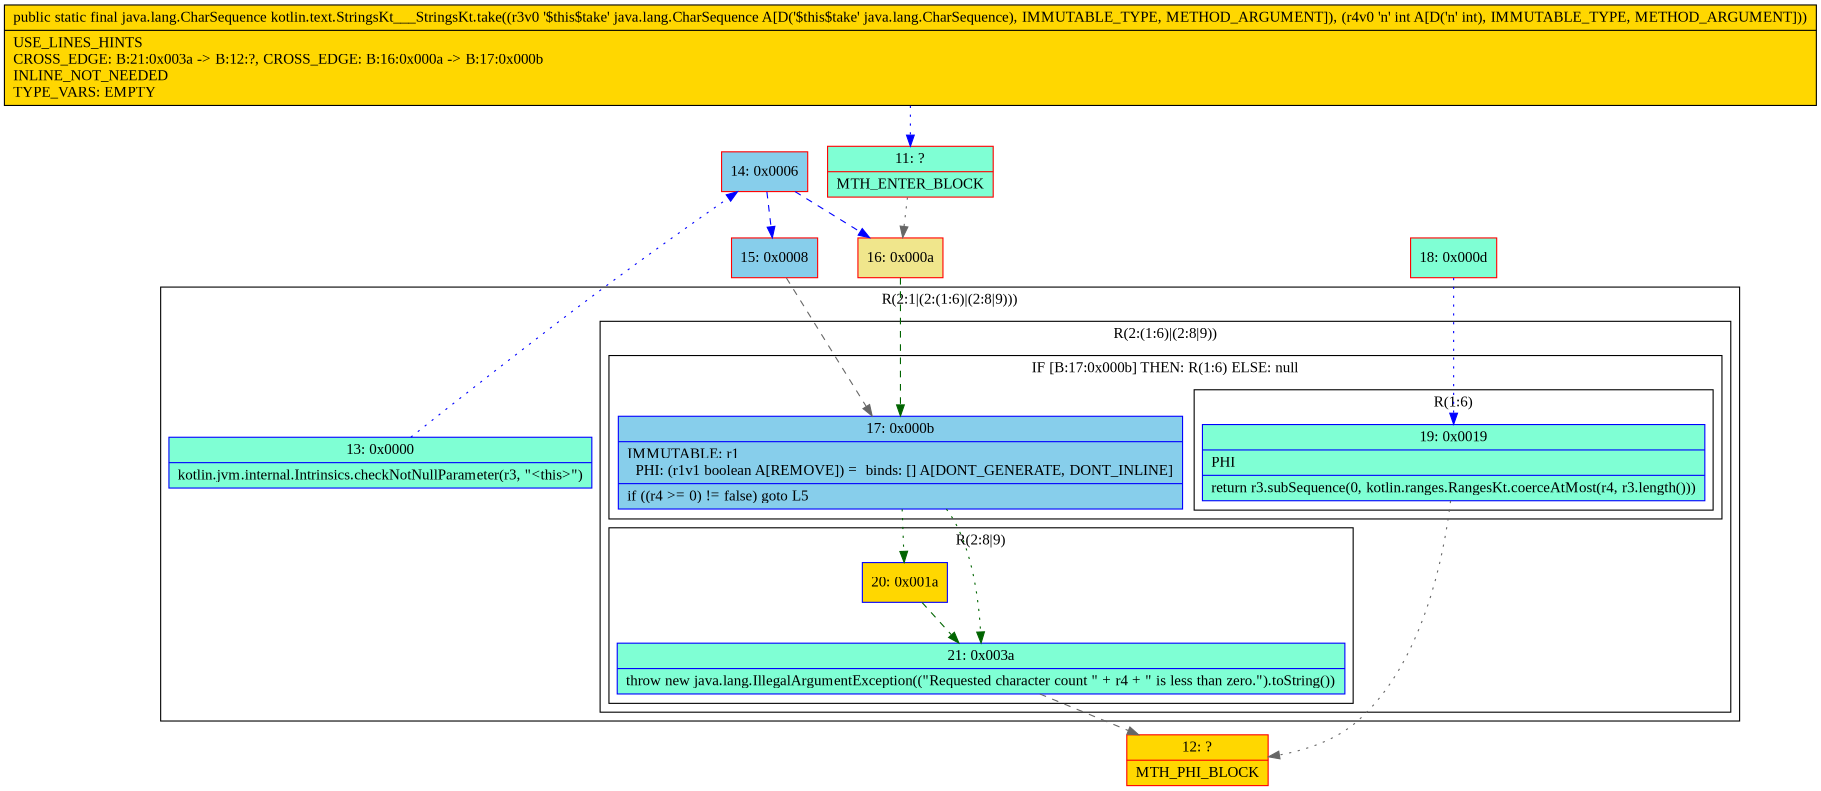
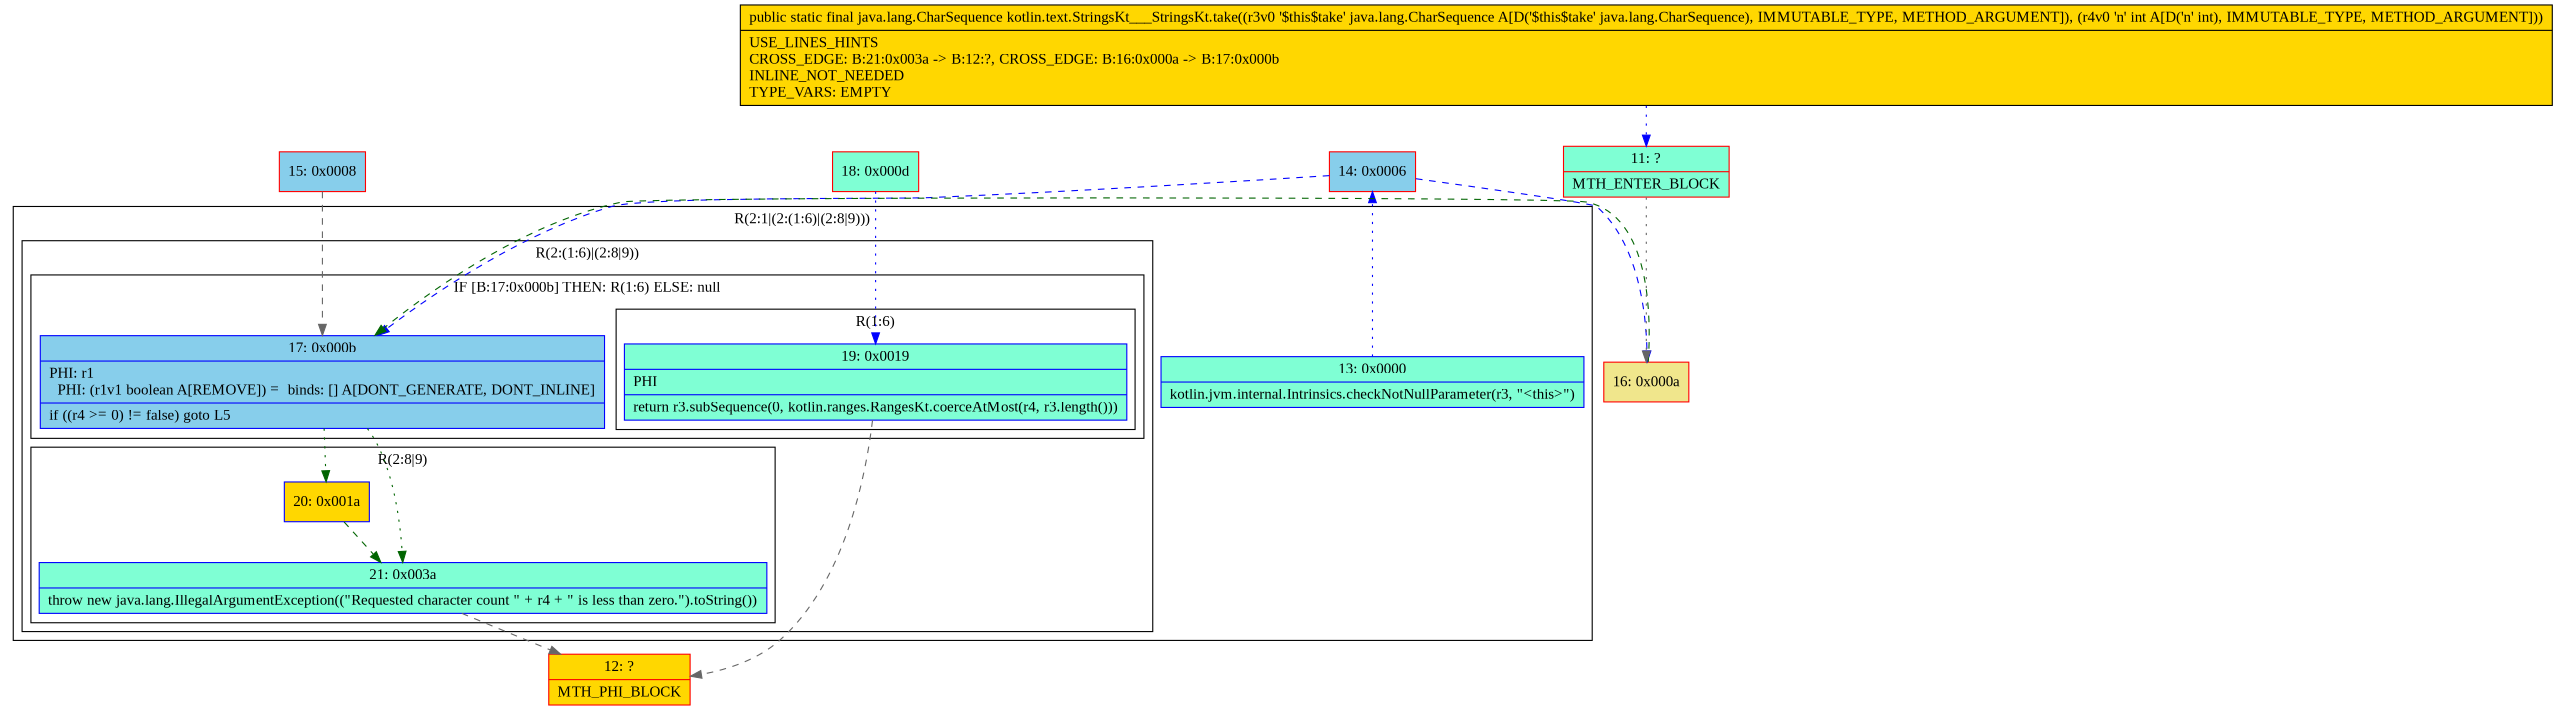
edge "14: 0x0006" -> "15: 0x0008": now "14: 0x0006" -> "17: 0x000b"
node "17: 0x000b": text "IMMUTABLE: r1" -> "PHI: r1"
edge "19: 0x0019" -> "12: ?": style dotted -> dashed
